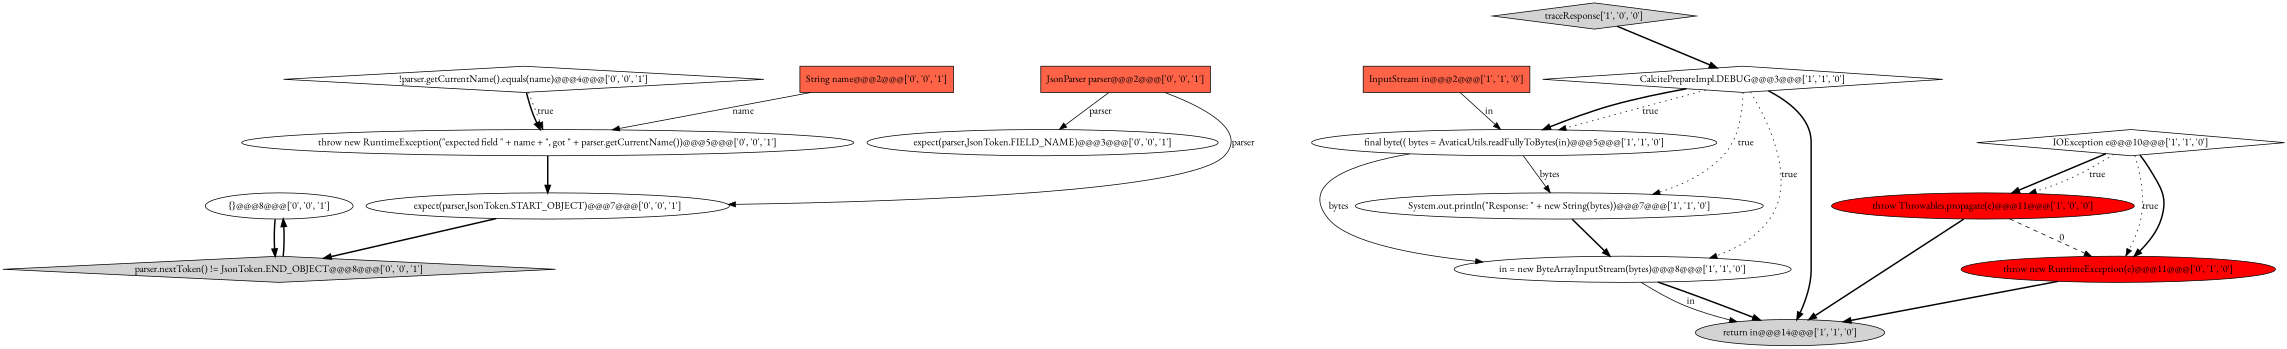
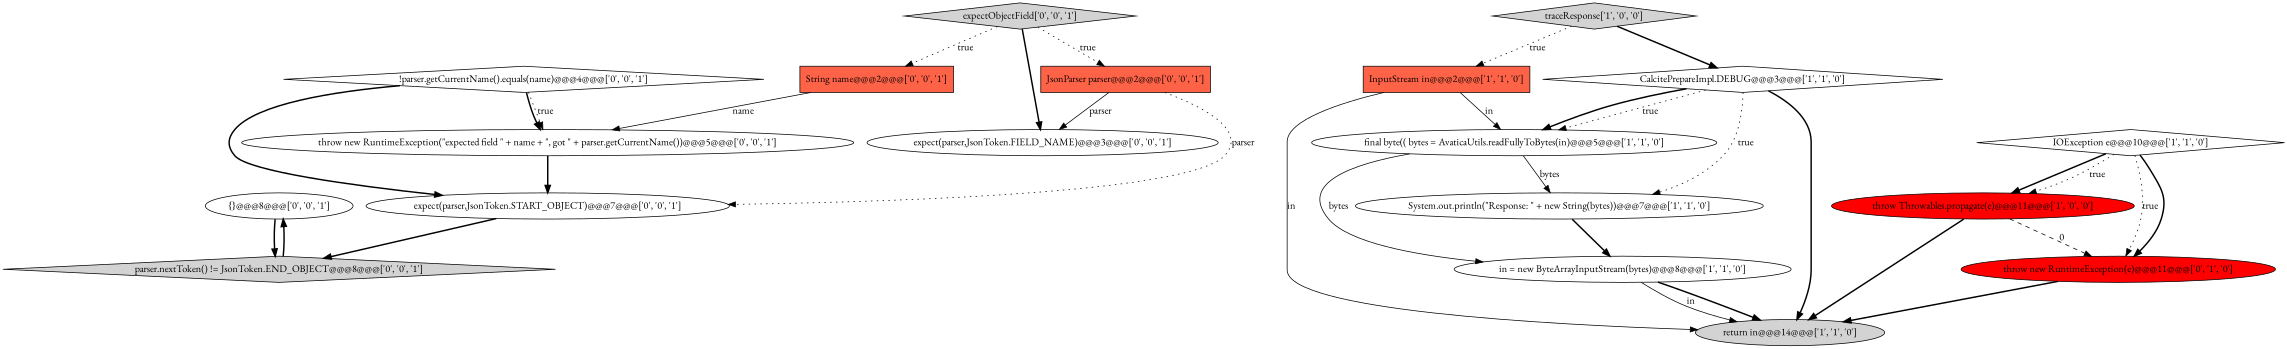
node "expectObjectField['0', '0', '1']": added
edge "traceResponse['1', '0', '0']" -> "InputStream in@@@2@@@['1', '1', '0']": added, label "true"
edge "!parser.getCurrentName().equals(name)@@@4@@@['0', '0', '1']" -> "expect(parser,JsonToken.START_OBJECT)@@@7@@@['0', '0', '1']": added
edge "CalcitePrepareImpl.DEBUG@@@3@@@['1', '1', '0']" -> "in = new ByteArrayInputStream(bytes)@@@8@@@['1', '1', '0']": removed, label "true"
edge "JsonParser parser@@@2@@@['0', '0', '1']" -> "expect(parser,JsonToken.START_OBJECT)@@@7@@@['0', '0', '1']": style solid -> dotted
edge "InputStream in@@@2@@@['1', '1', '0']" -> "return in@@@14@@@['1', '1', '0']": added, label "in"
